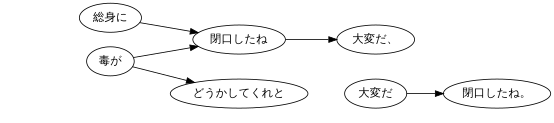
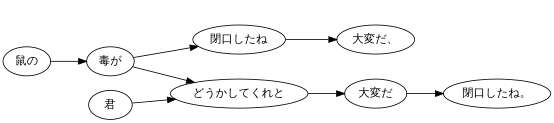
node "総身に": removed
node "鼠の": added
edge "どうかしてくれと" -> "大変だ": added
node "君": added
